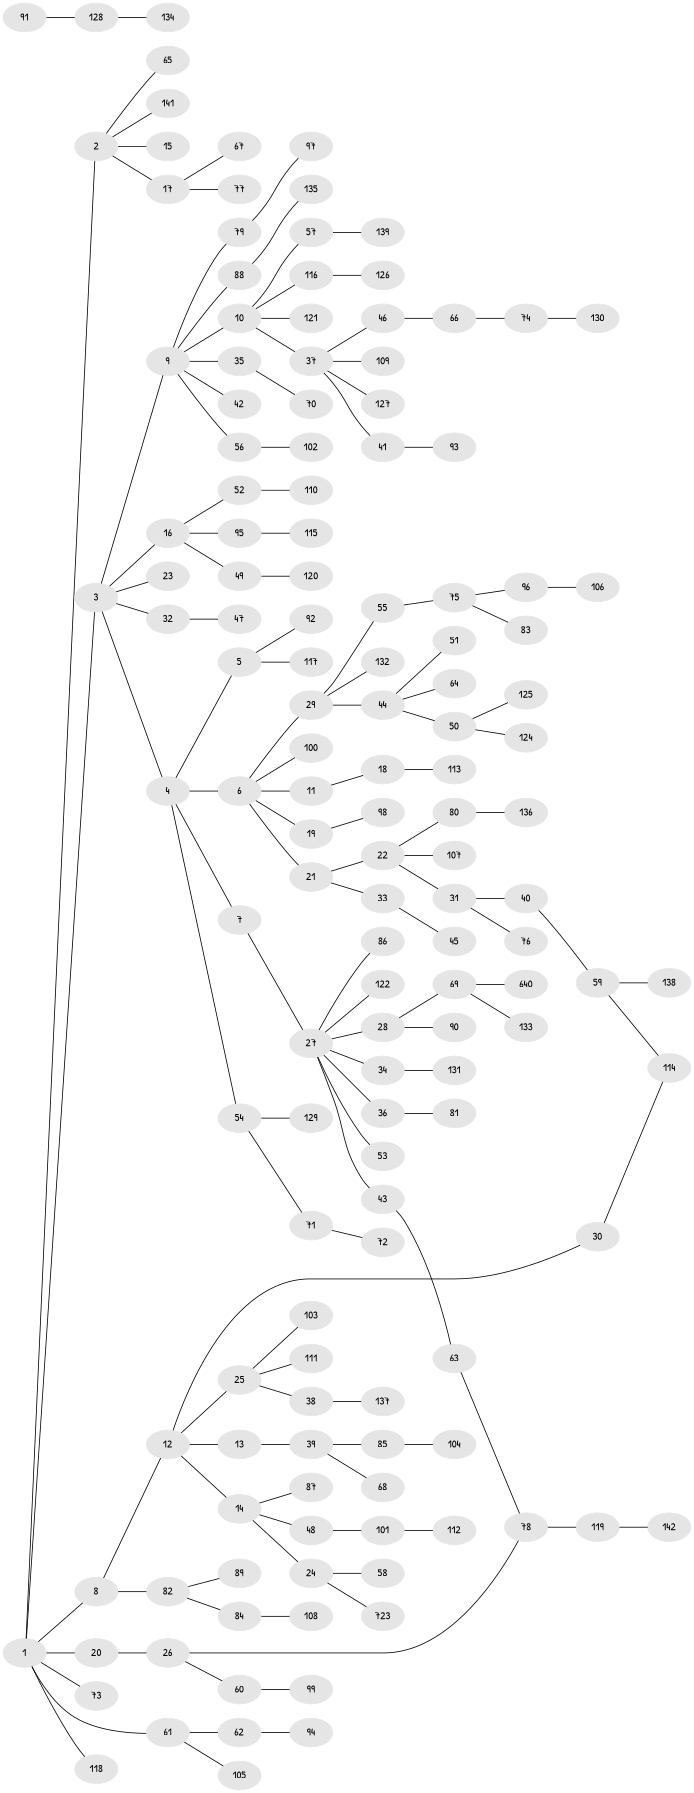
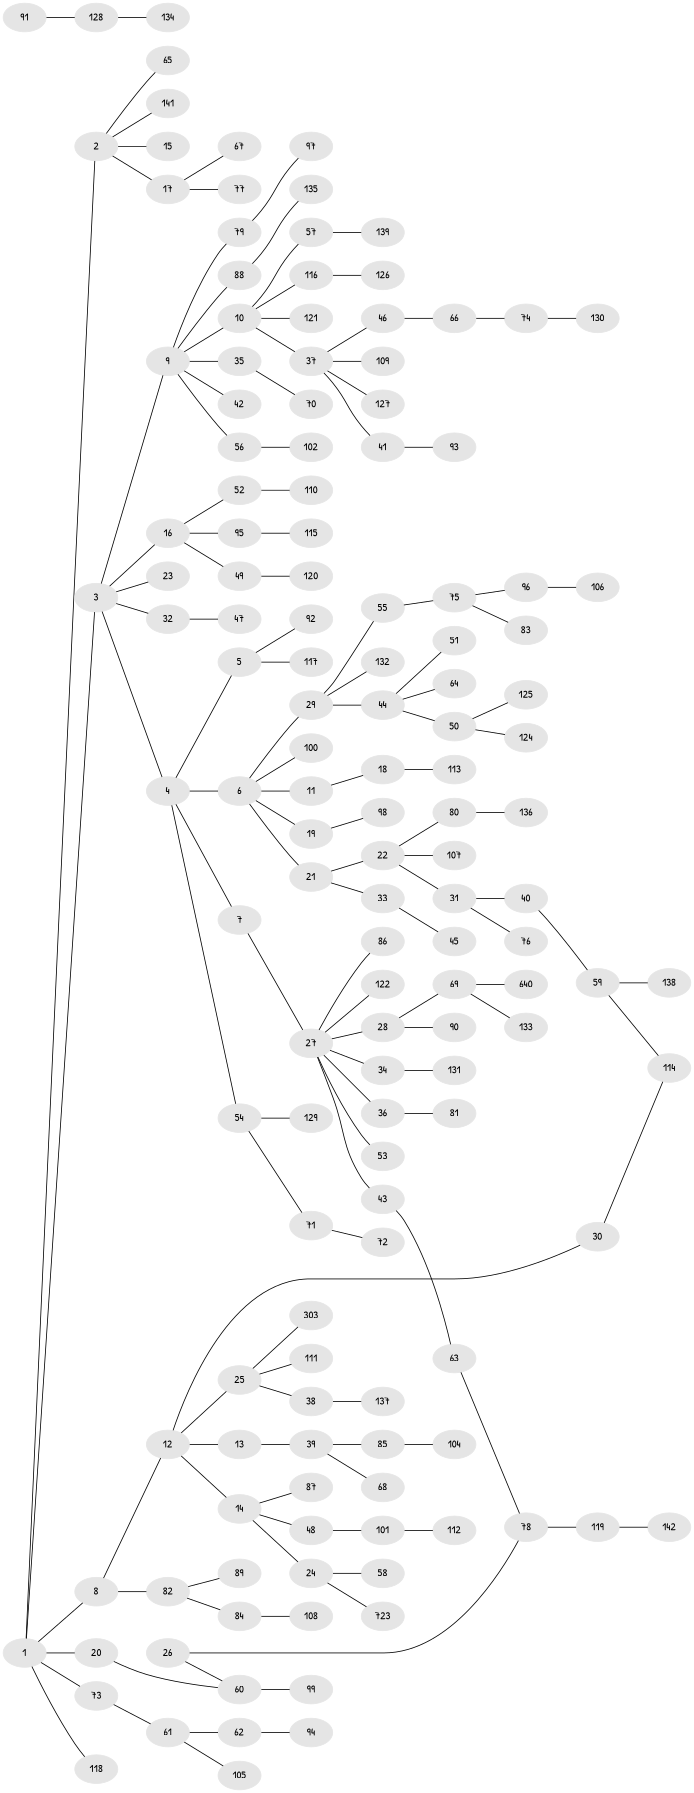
node "103": label "103" -> "303"
edge "20" -- "26": now "20" -- "60"
edge "1" -- "61": now "73" -- "61"
